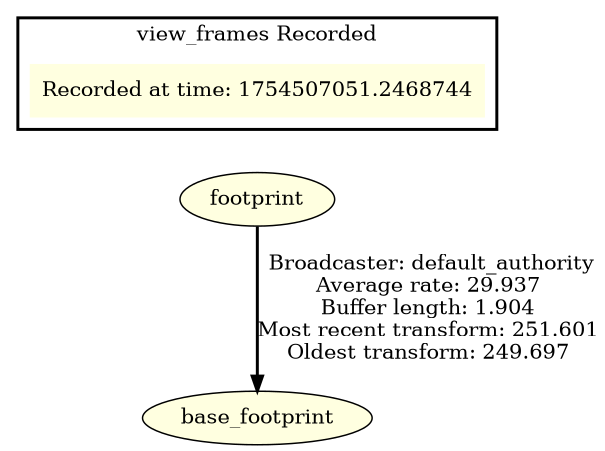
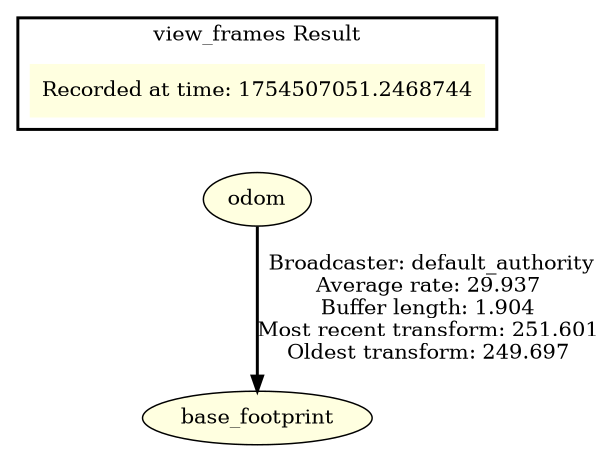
cluster "view_frames Recorded": label "view_frames Recorded" -> "view_frames Result"
node "footprint": label "footprint" -> "odom"
